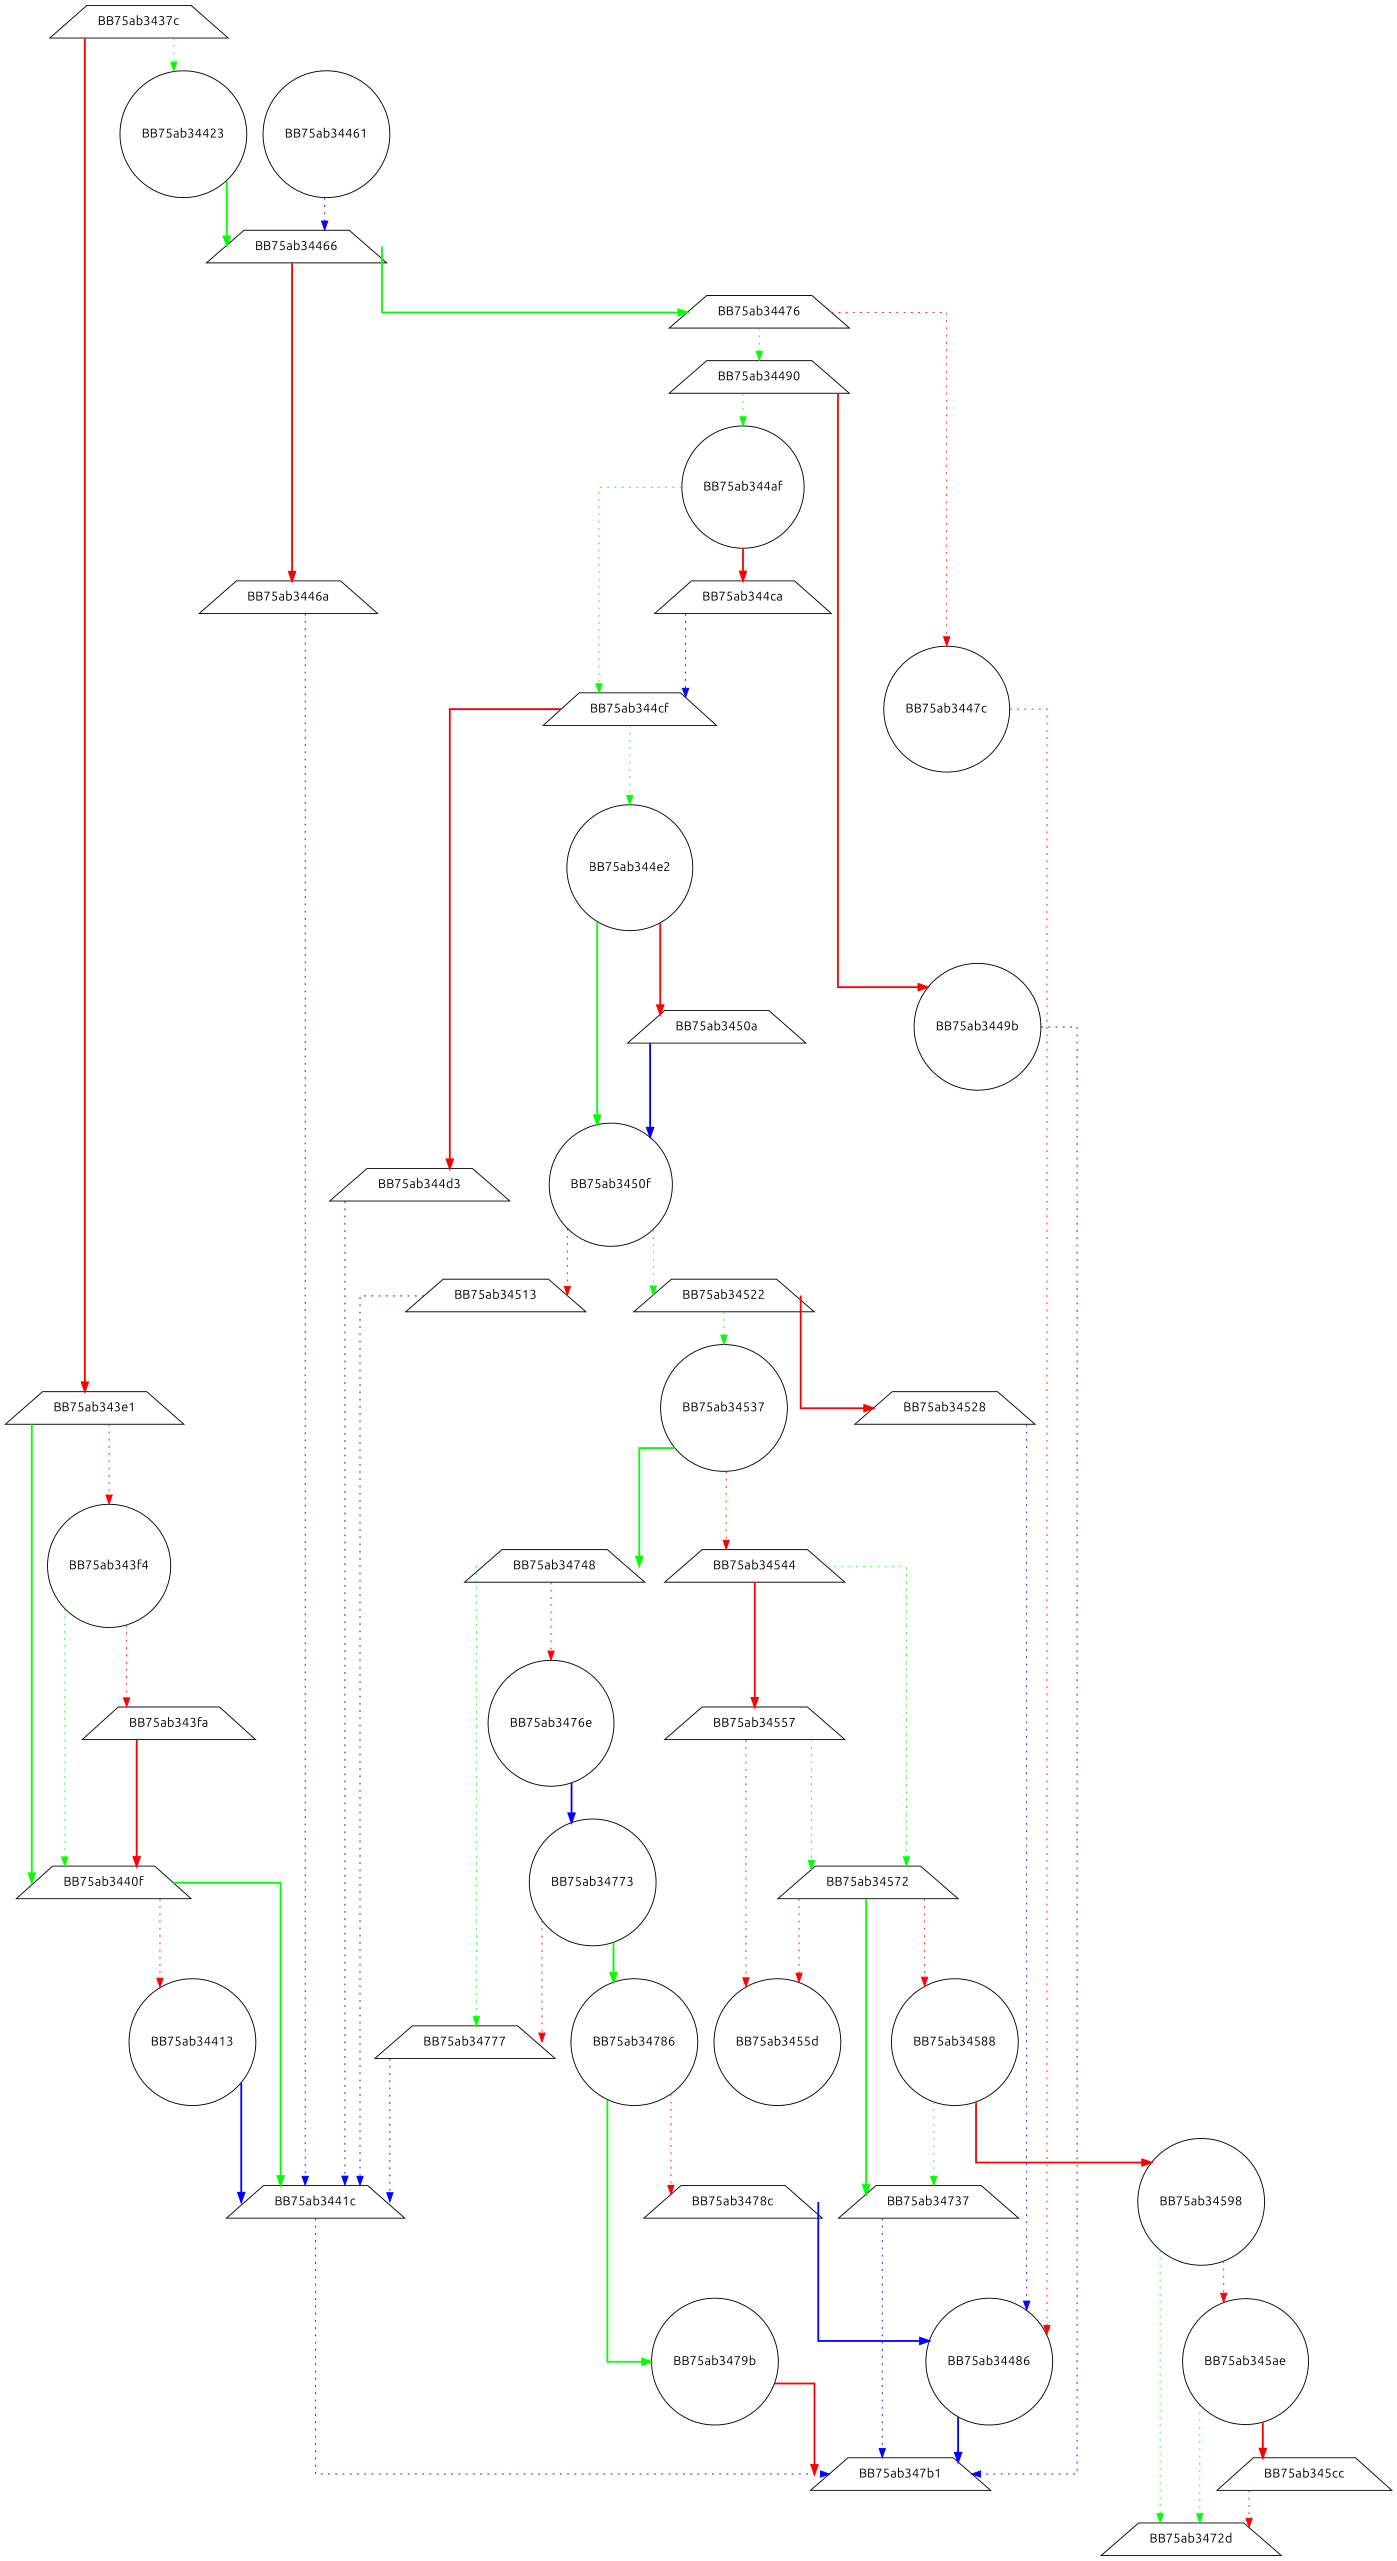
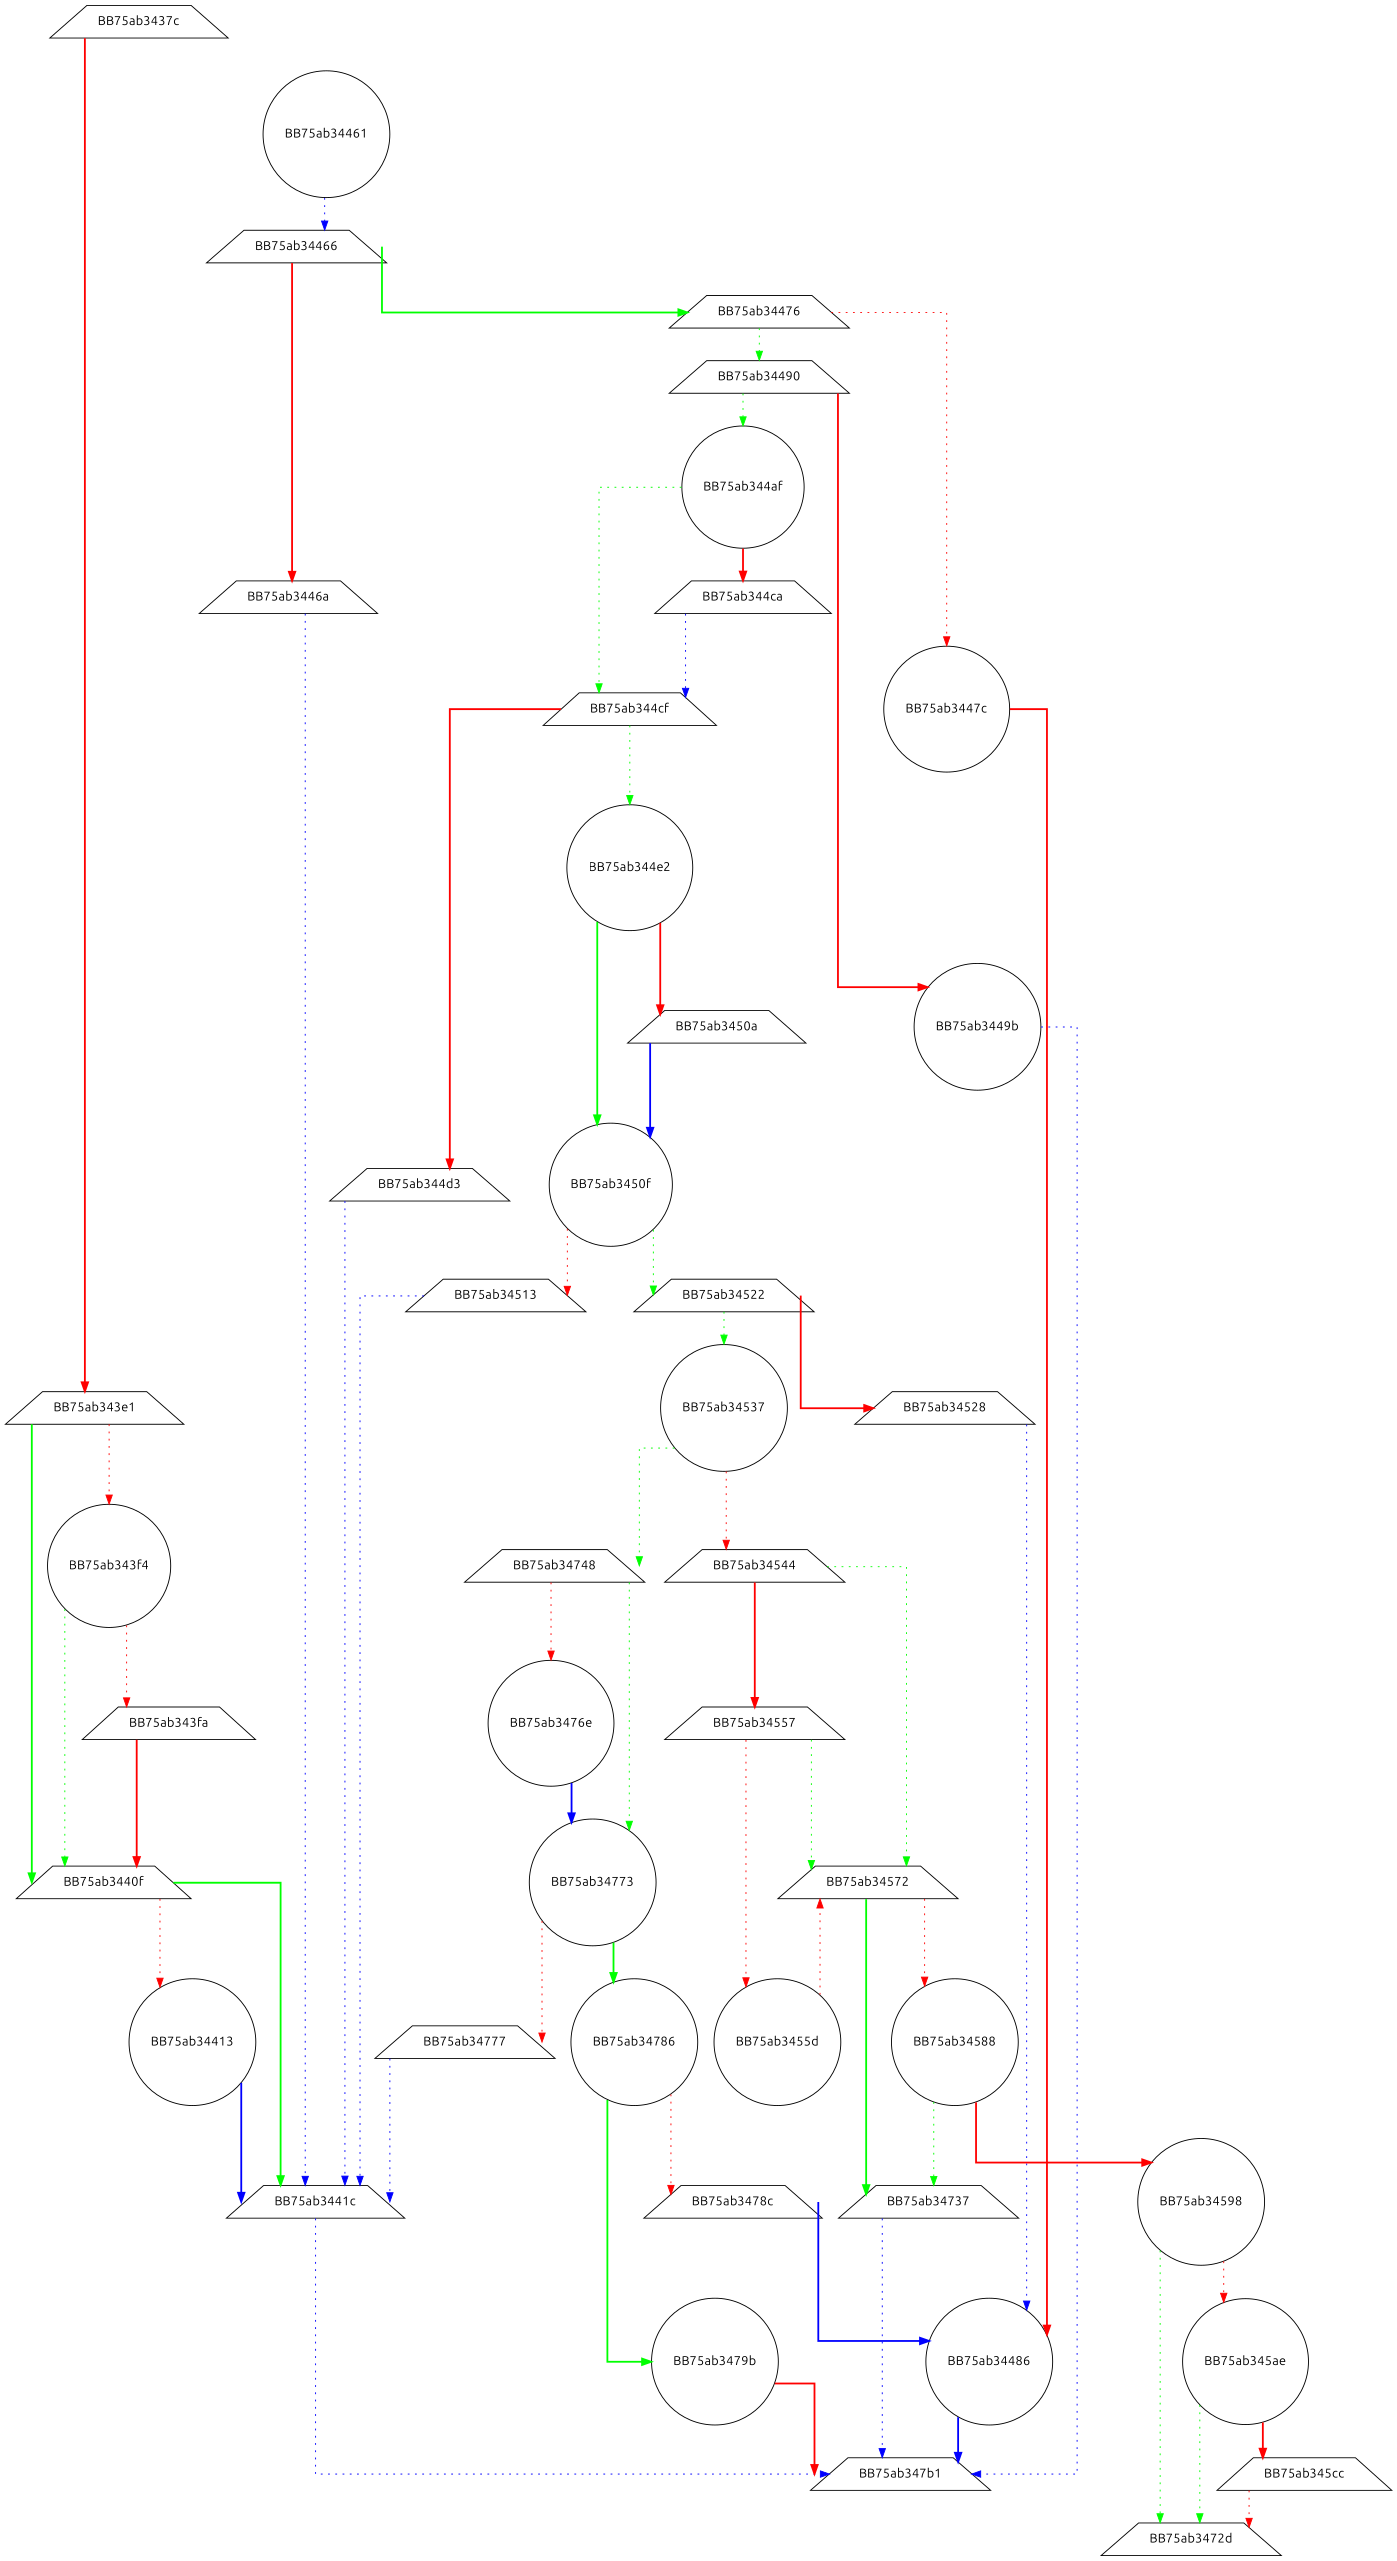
node "BB75ab34423": removed
edge "BB75ab34537" -> "BB75ab34748": style bold -> dotted
edge "BB75ab3447c" -> "BB75ab34486": style dotted -> bold
edge "BB75ab34748" -> "BB75ab34777": now "BB75ab34748" -> "BB75ab34773"
edge "BB75ab34572" -> "BB75ab3455d": reversed
